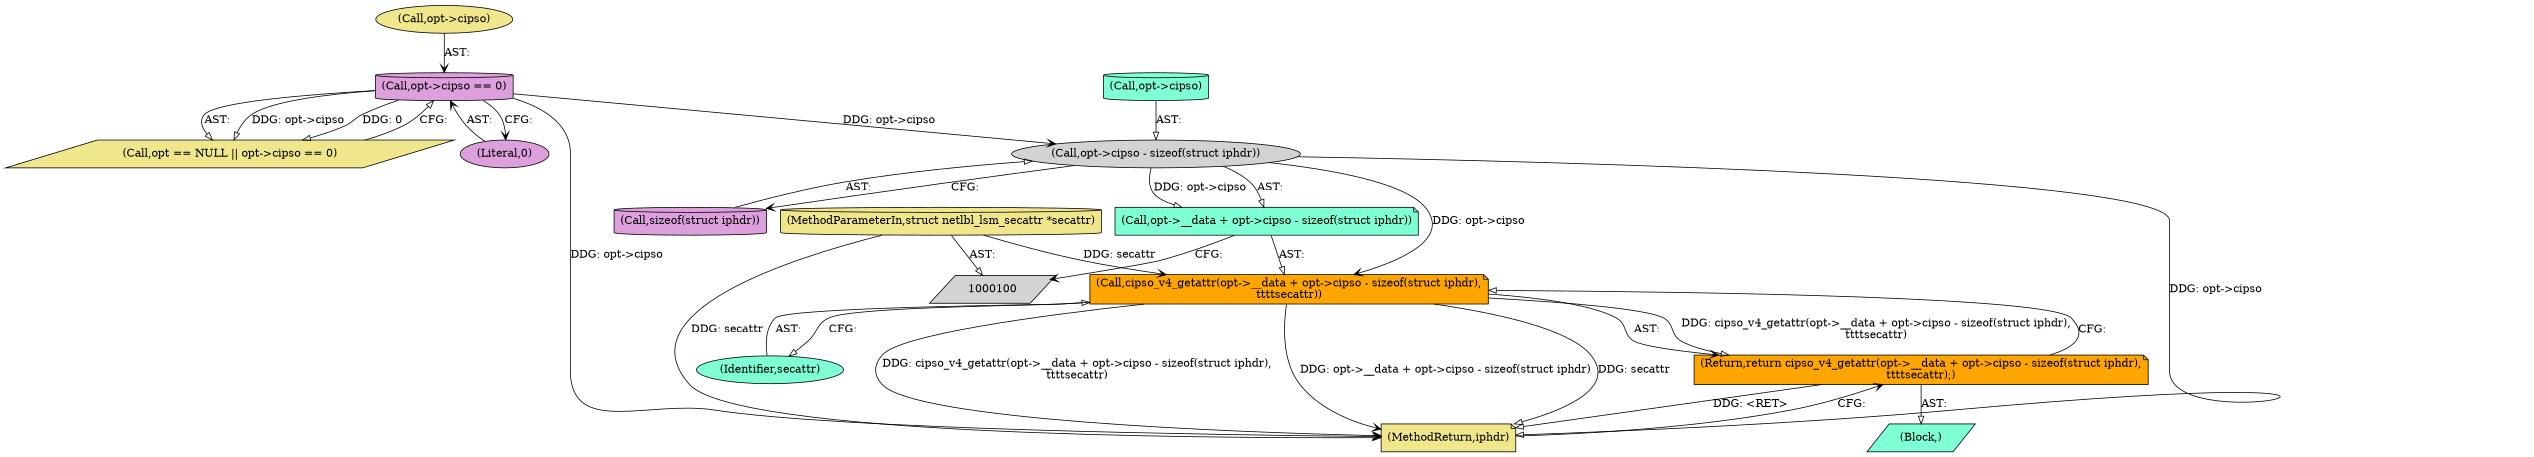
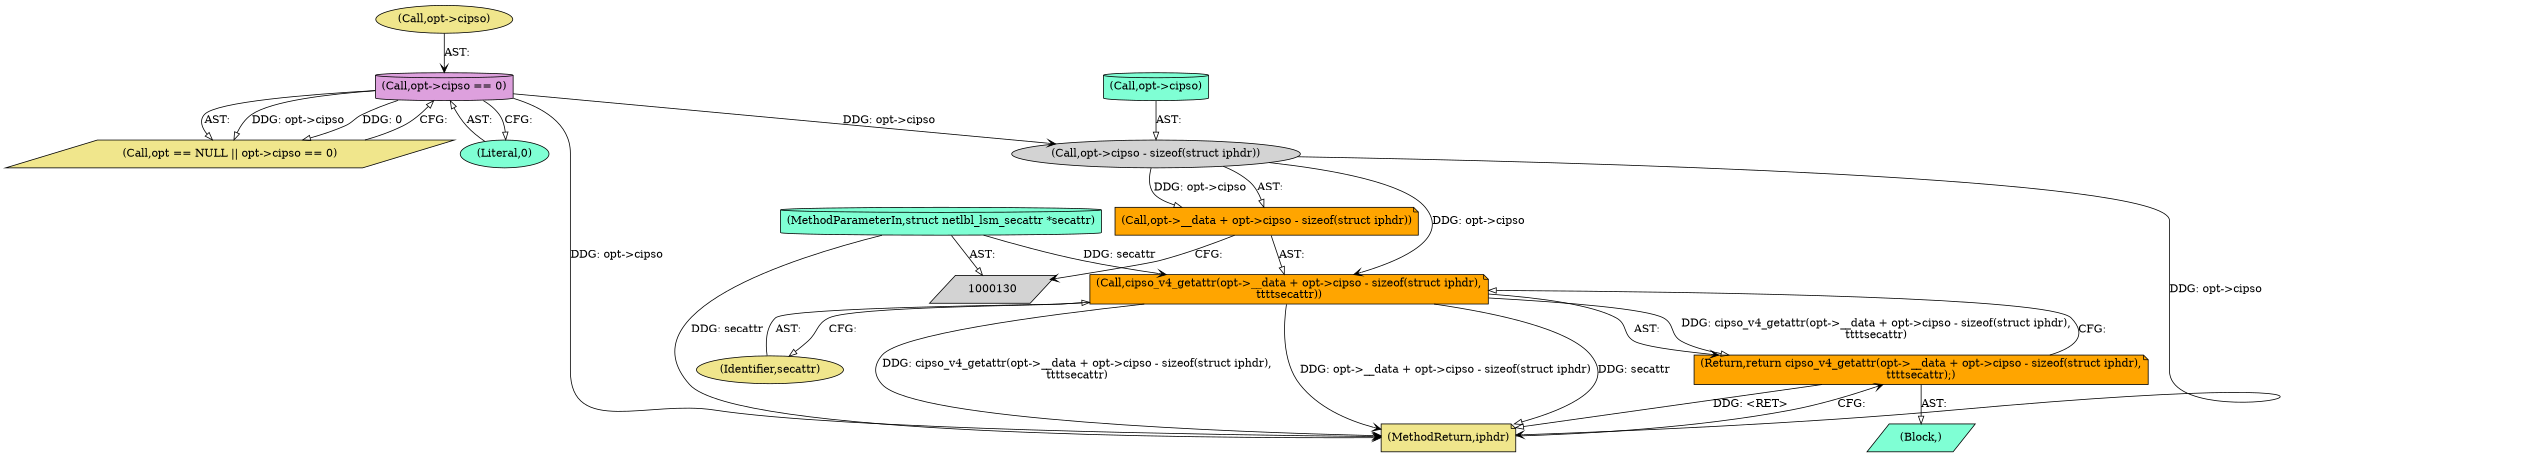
edge "(Call,opt->cipso == 0)" -> "(Literal,0)": arrowhead vee -> onormal
edge "(Literal,0)" -> "(Call,opt->cipso == 0)": arrowhead vee -> onormal
node "(Literal,0)": fillcolor plum -> aquamarine
node "(Call,sizeof(struct iphdr))": removed
node "(MethodParameterIn,struct netlbl_lsm_secattr *secattr)": fillcolor khaki -> aquamarine
node "(Call,opt->__data + opt->cipso - sizeof(struct iphdr))": fillcolor aquamarine -> orange
node "1000100": label "1000100" -> "1000130"
edge "(Call,opt->cipso - sizeof(struct iphdr))" -> "(MethodReturn,iphdr)": arrowhead onormal -> vee
node "(Identifier,secattr)": fillcolor aquamarine -> khaki
edge "(MethodParameterIn,struct netlbl_lsm_secattr *secattr)" -> "(MethodReturn,iphdr)": arrowhead onormal -> vee
